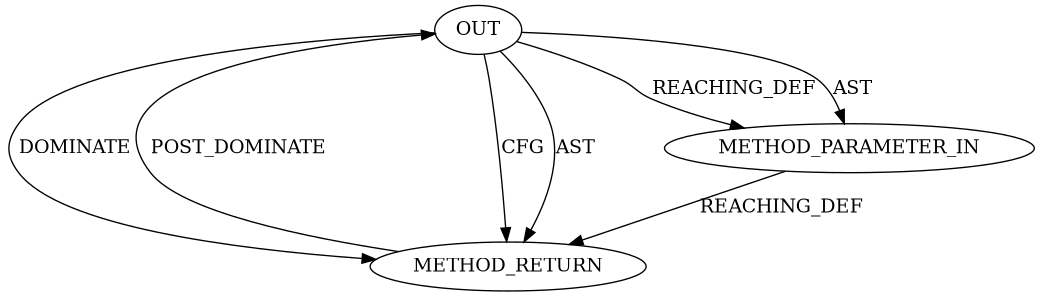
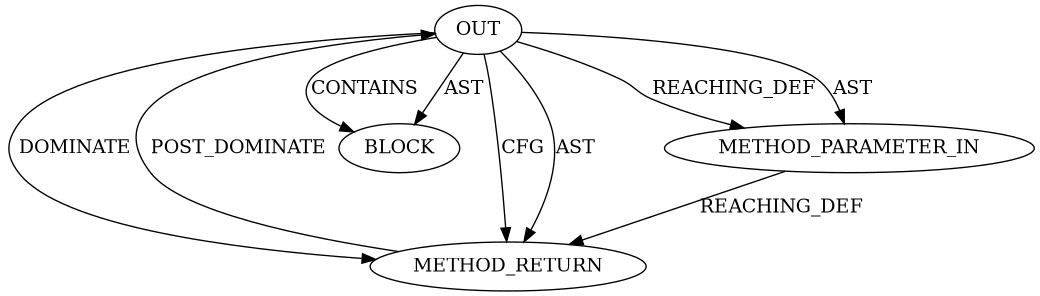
node "BLOCK": added
